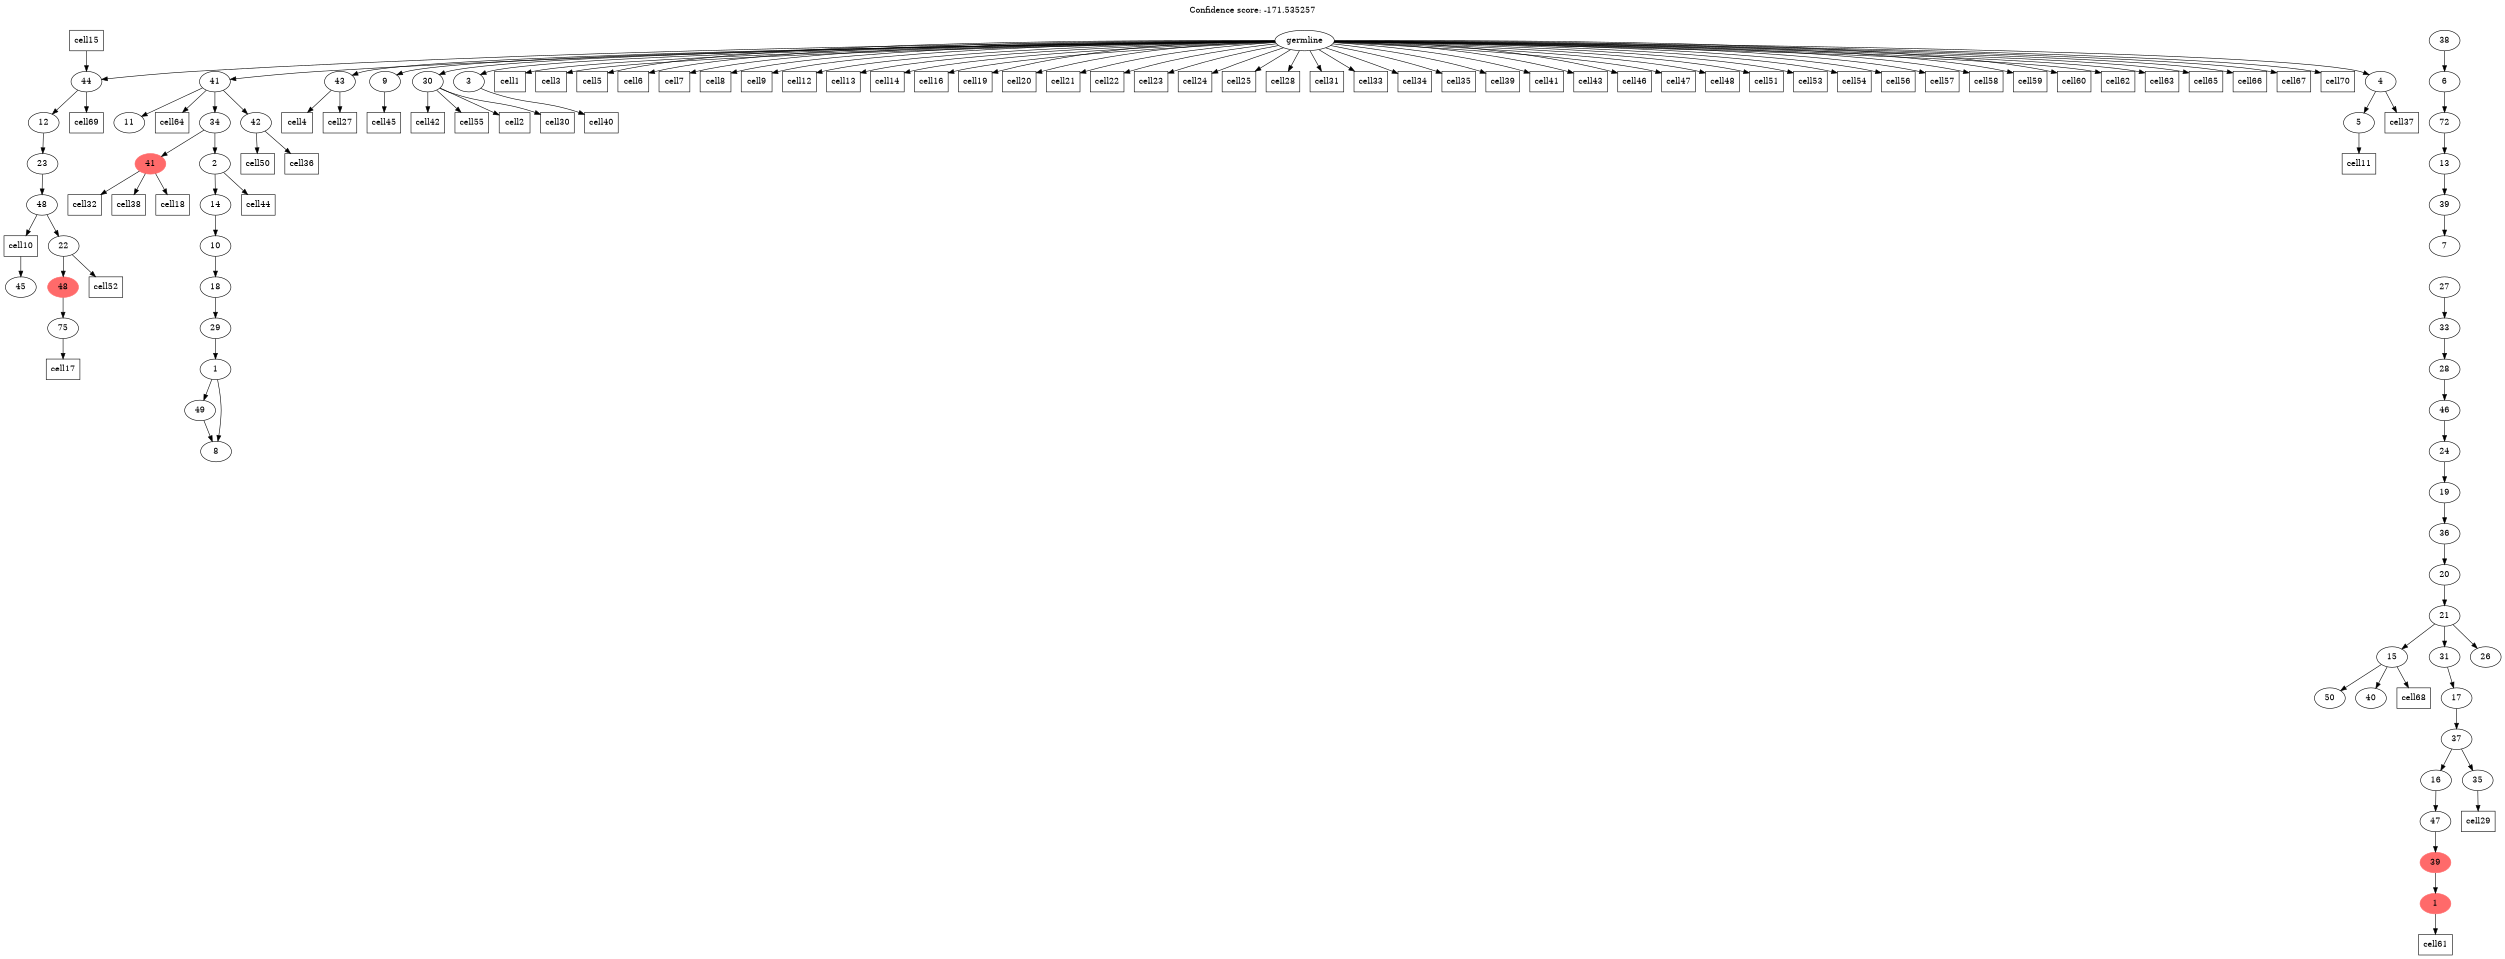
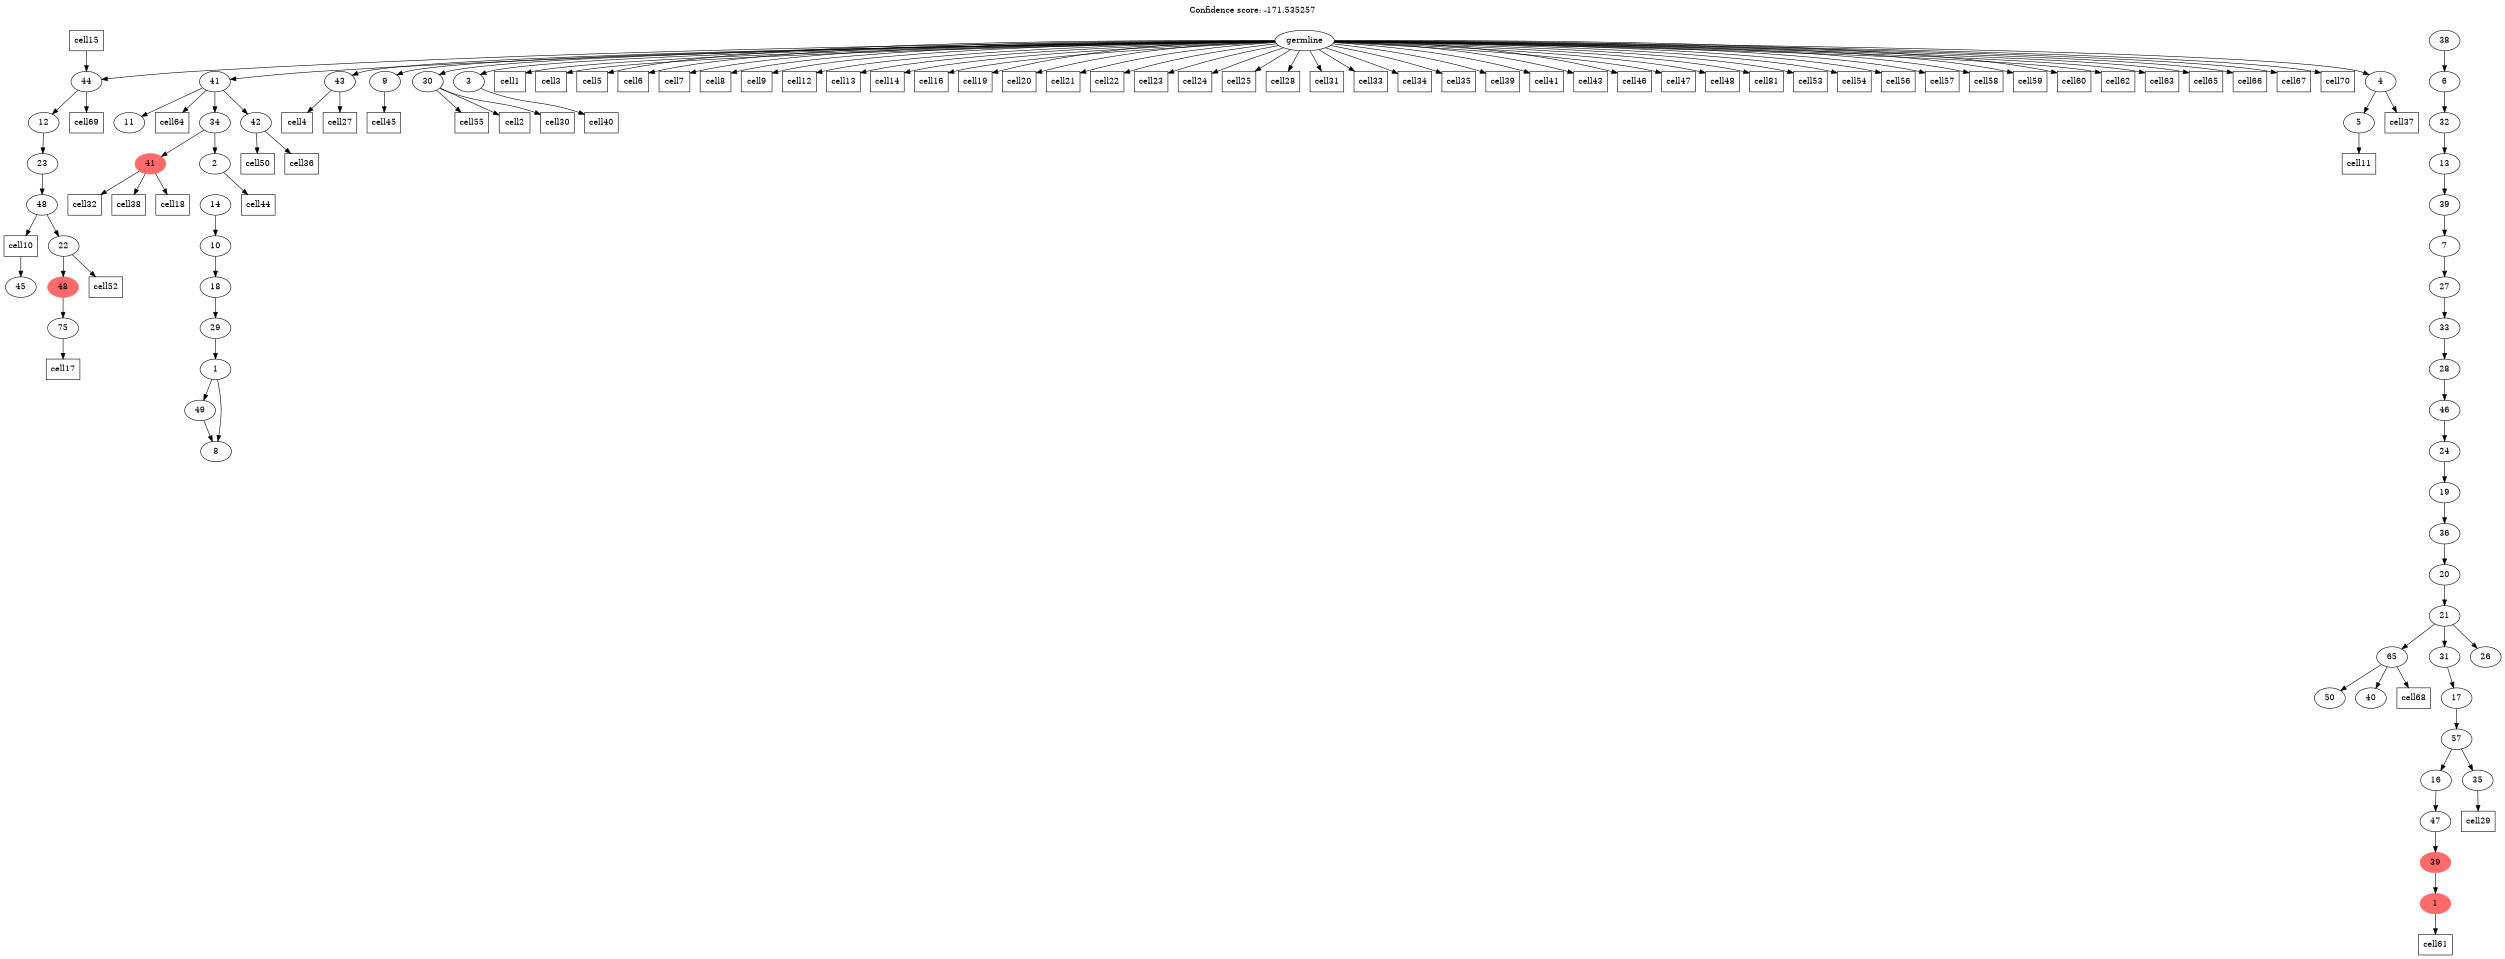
node "cell51": label "cell51" -> "cell81"
node "cell42": removed
node "72": label "72" -> "32"
edge "2" -> "14": removed
edge "7" -> "27": added
node "15": label "15" -> "65"
node "37": label "37" -> "57"
